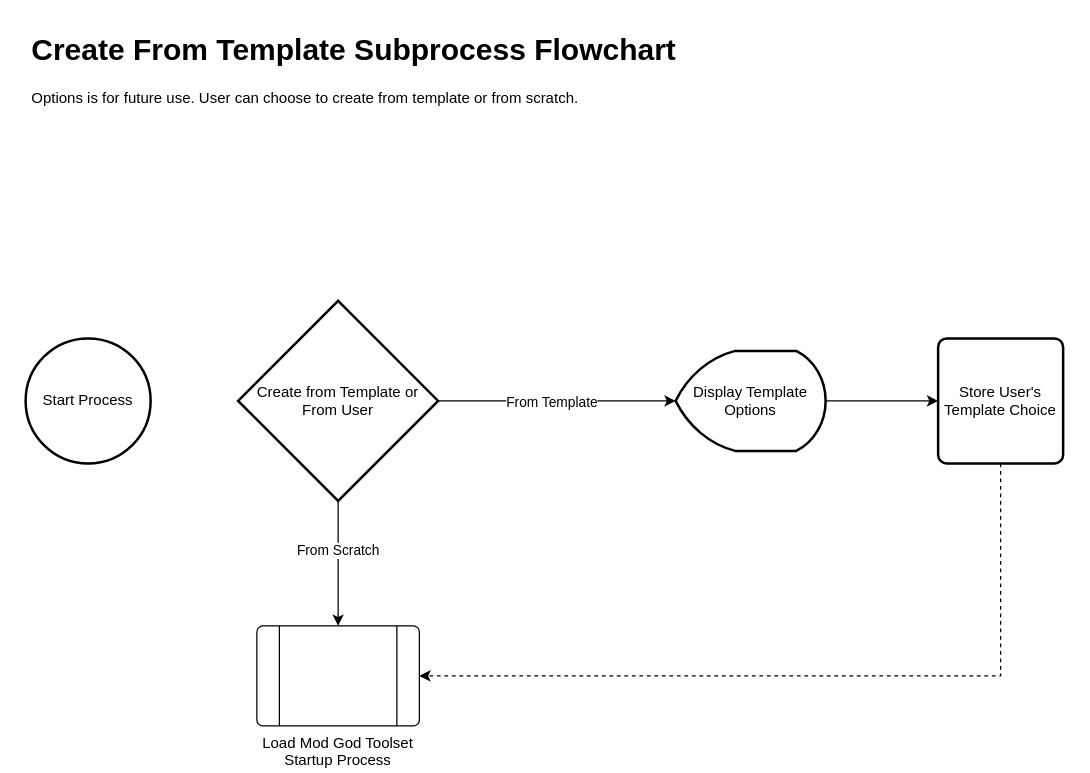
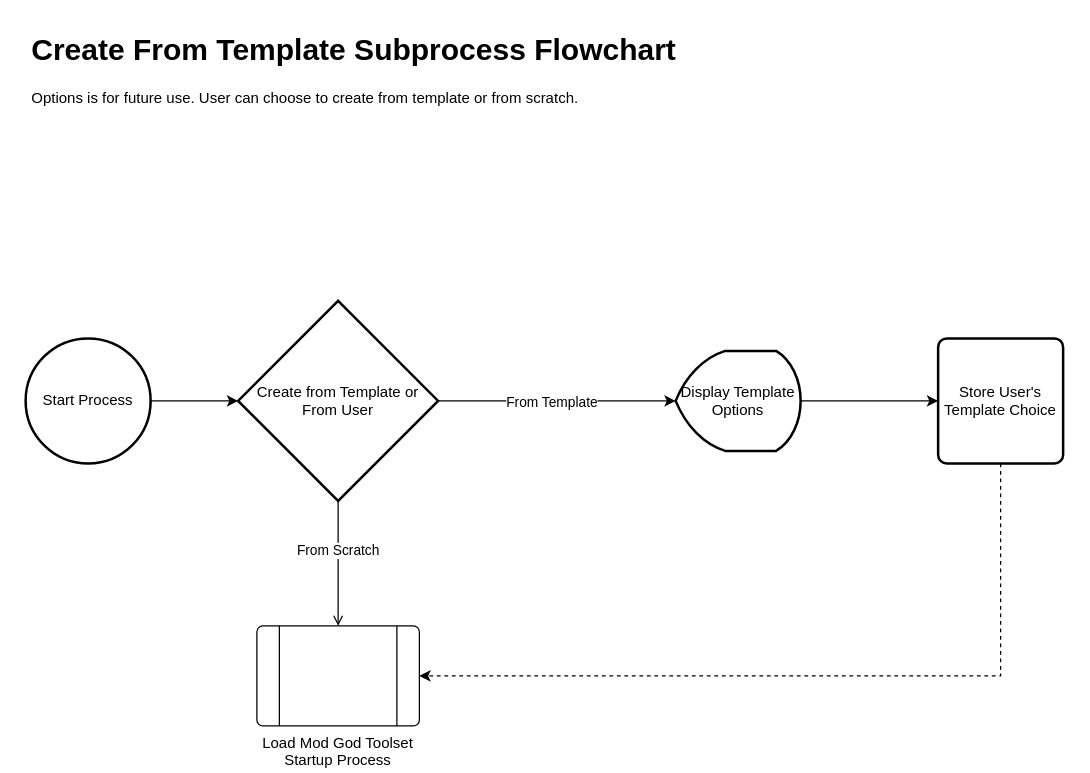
edge "Start Process" -> "Create from Template or From User": added
node "Display Template Options": size 150x100 -> 125x100
edge "Create from Template or From User" -> "Load Mod God Toolset Startup Process": arrowhead classic -> open
